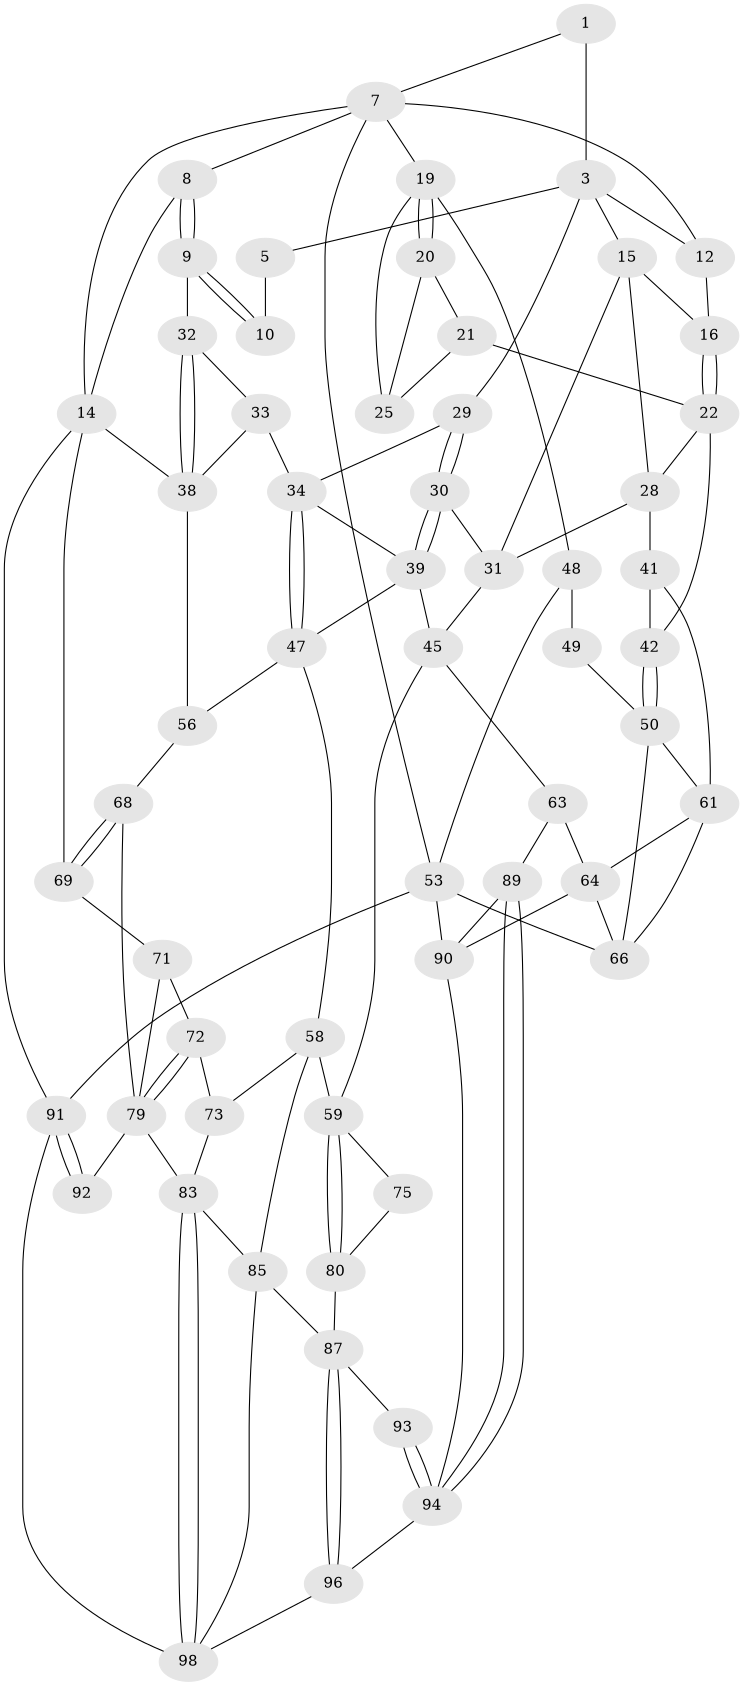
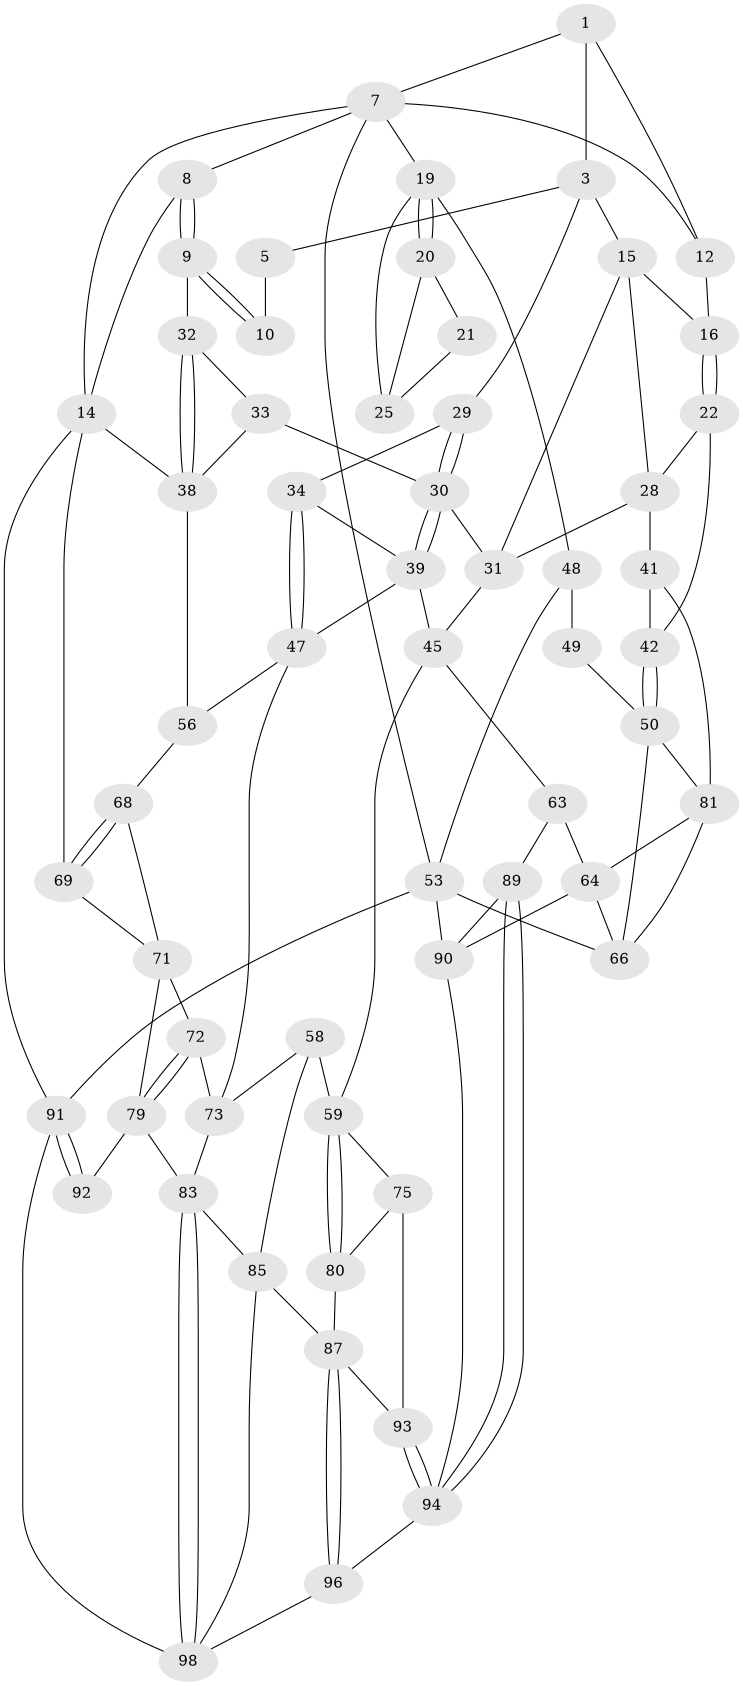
edge "3" -- "12": now "1" -- "12"
edge "21" -- "22": removed
edge "33" -- "34": now "33" -- "30"
node "61": label "61" -> "81"
edge "47" -- "58": now "47" -- "73"
edge "68" -- "79": now "68" -- "71"
edge "75" -- "93": added
